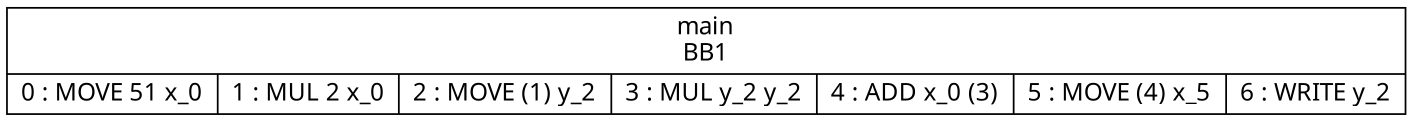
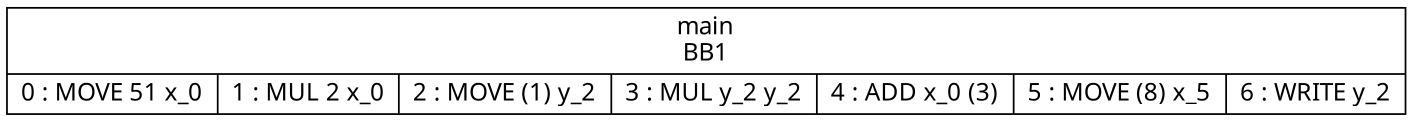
node "main": text "5 : MOVE (4) x_5" -> "5 : MOVE (8) x_5"
